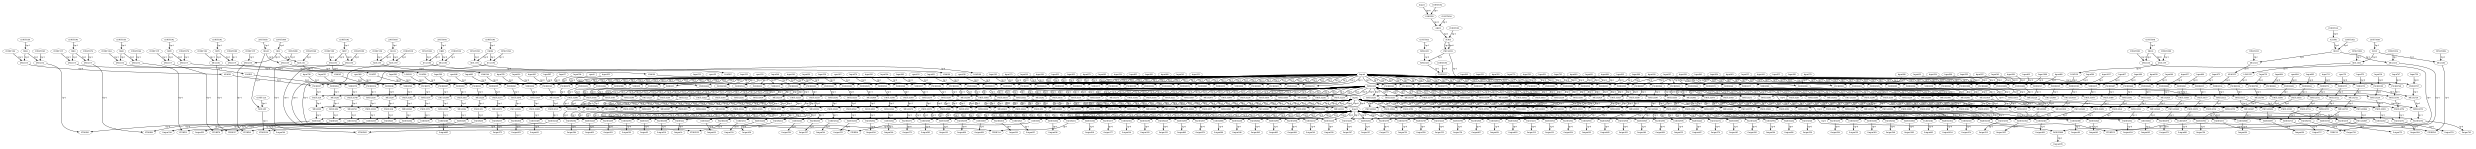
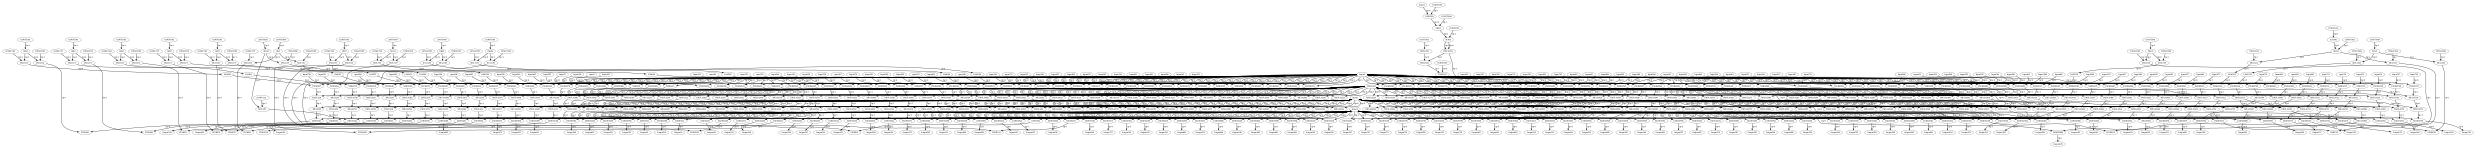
edge "FMUL32767" -> "FMUL32768": added, label "Op=1"
edge "MUL1209" -> "STORE150": now "MUL1209" -> "FADD32742"
